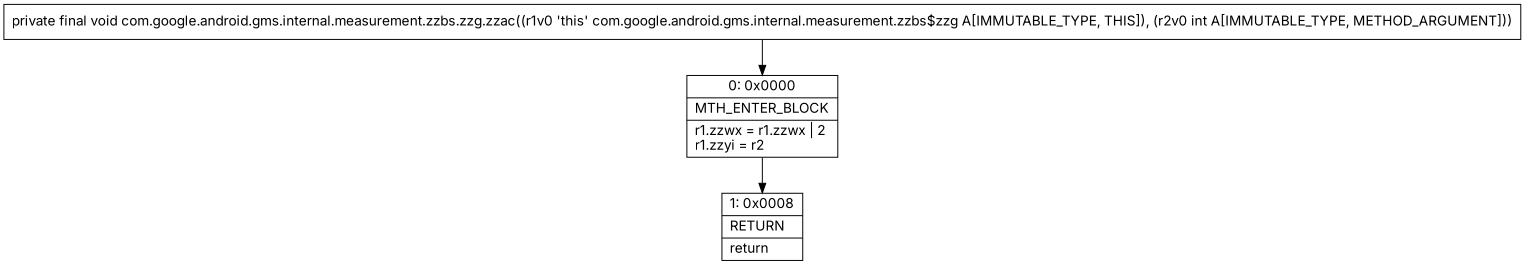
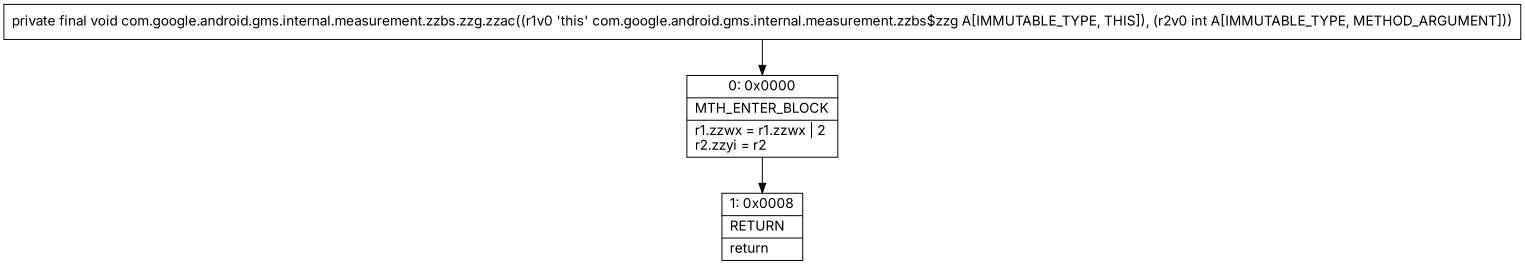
node "0: 0x0000": text "r1.zzyi = r2" -> "r2.zzyi = r2"
